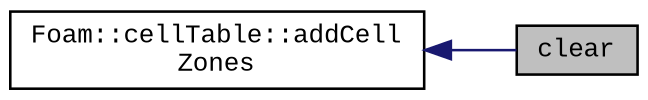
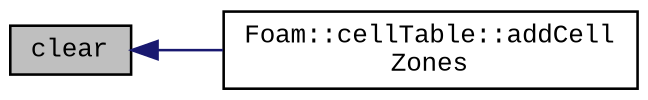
edge "clear" -> "Foam::cellTable::addCell Zones": reversed
